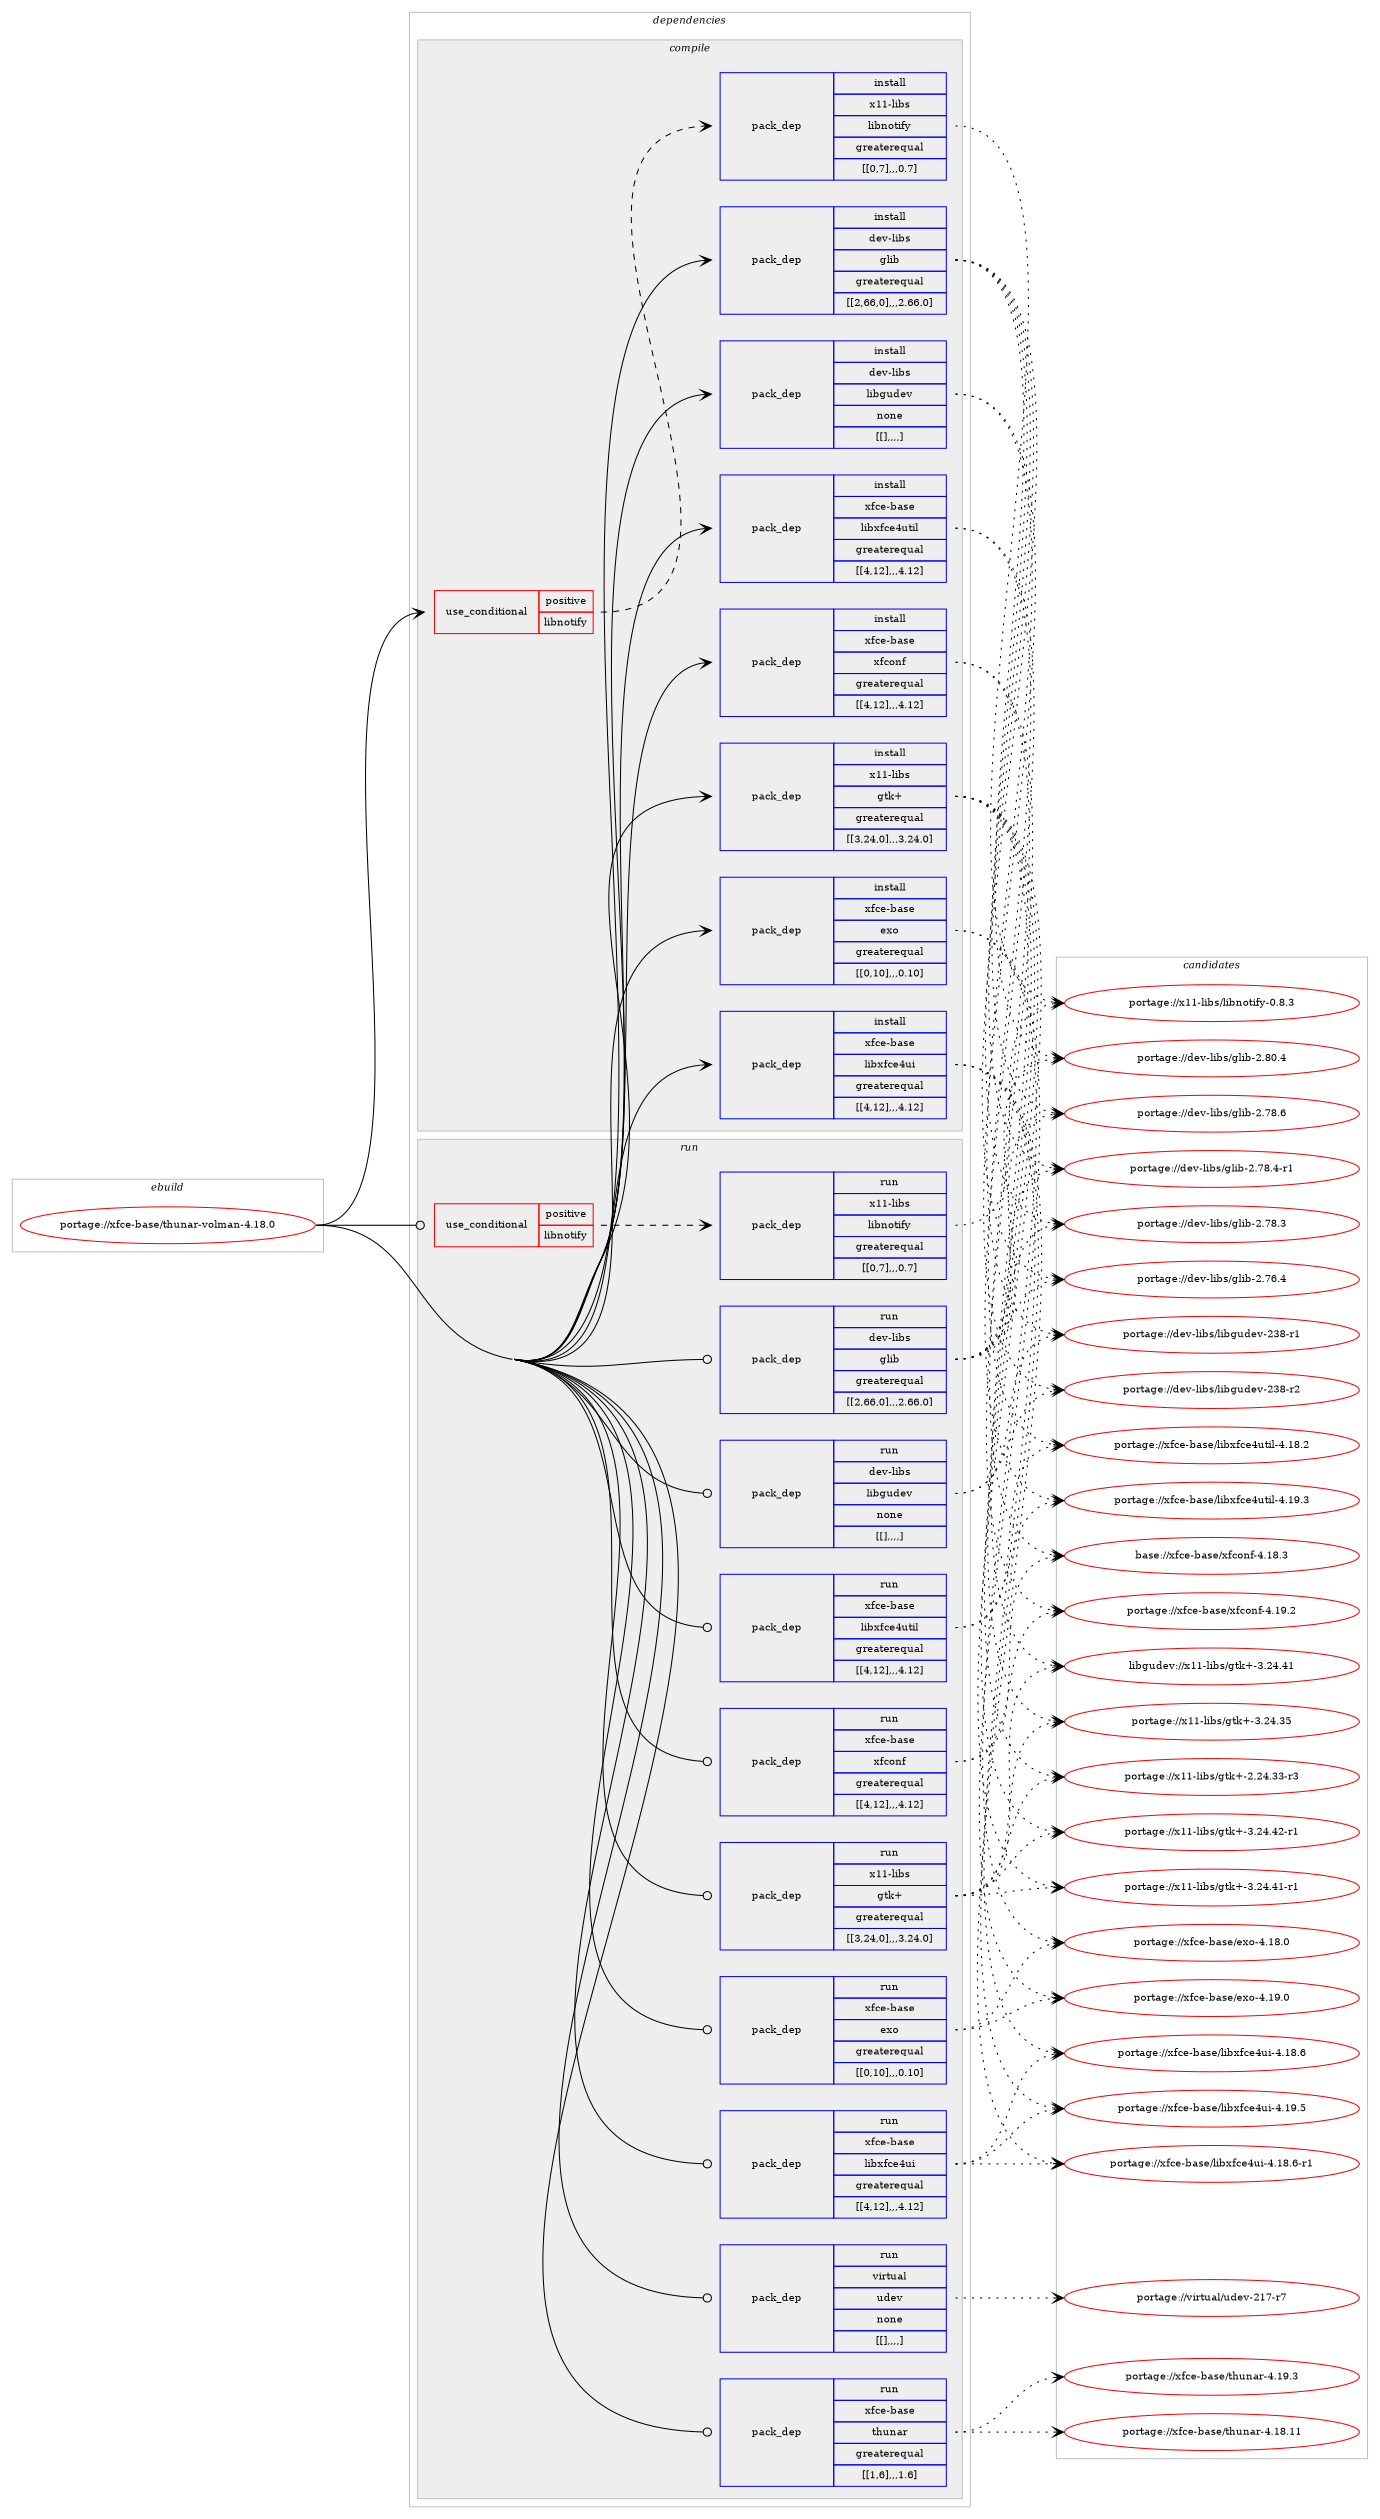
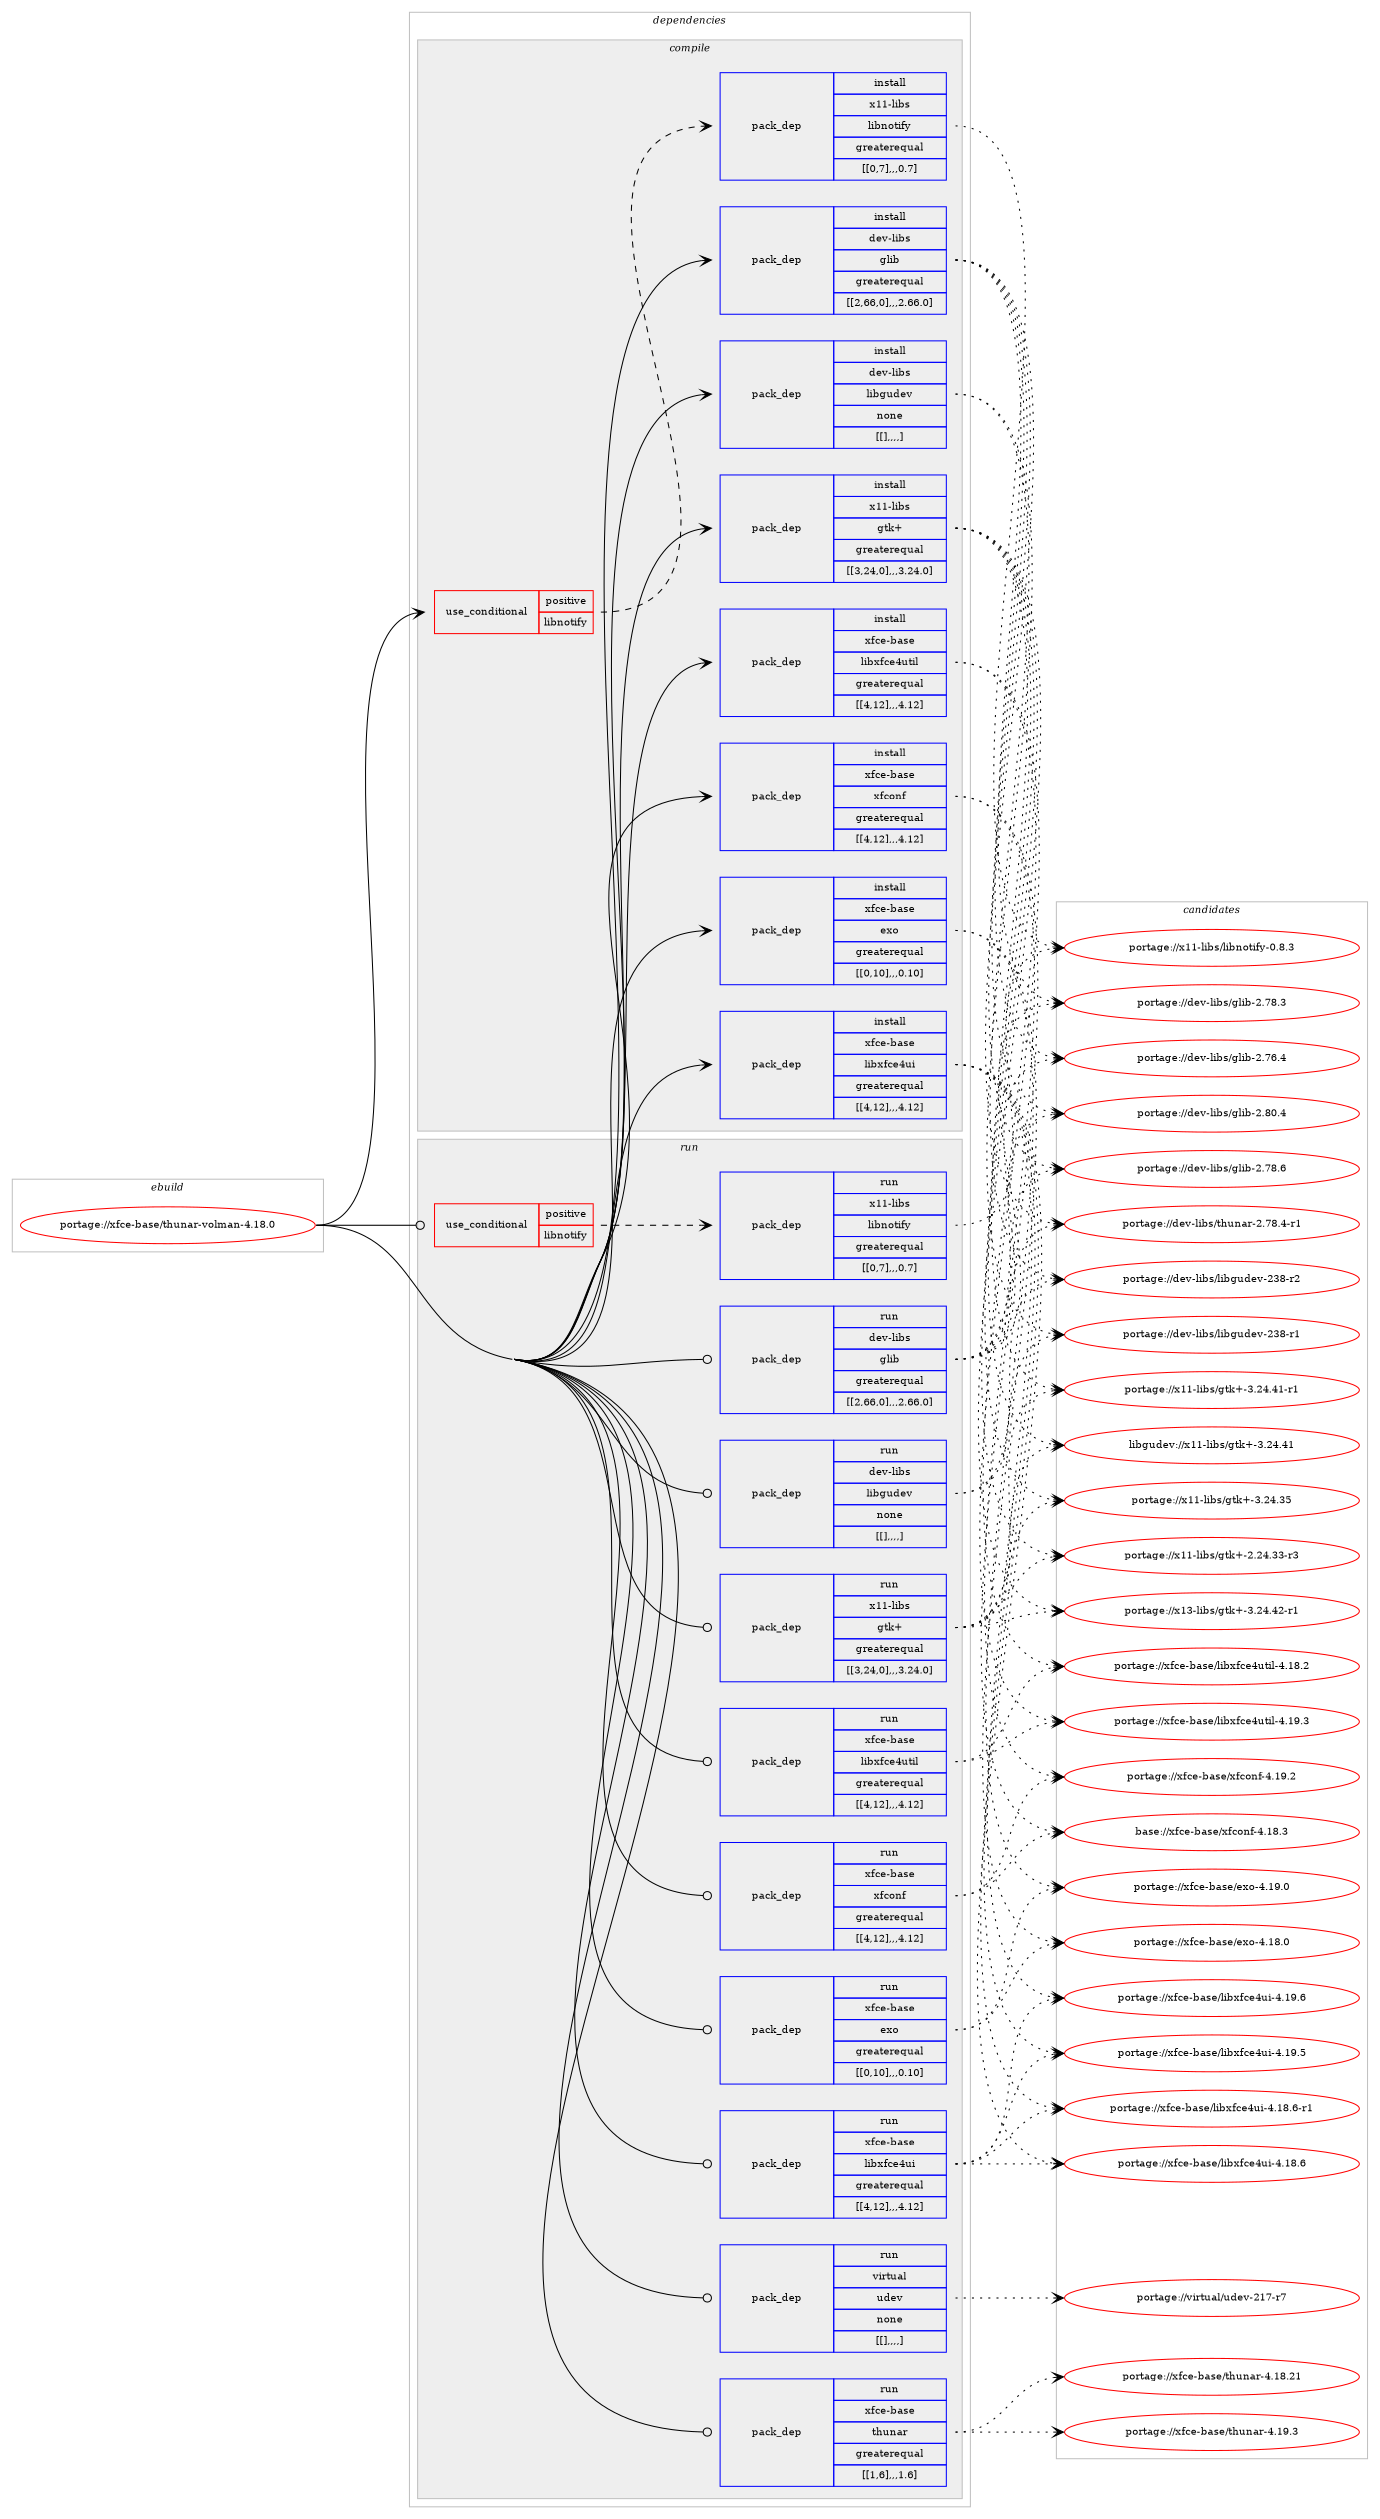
node "portage://dev-libs/glib-2.78.4-r1": label "portage://dev-libs/glib-2.78.4-r1" -> "portage://dev-libs/thunar-2.78.4-r1"
node "portage://x11-libs/gtk+-3.24.42-r1": label "portage://x11-libs/gtk+-3.24.42-r1" -> "portage://x13-libs/gtk+-3.24.42-r1"
node "portage://xfce-base/libxfce4ui-4.19.6": added
node "portage://xfce-base/thunar-4.18.11": label "portage://xfce-base/thunar-4.18.11" -> "portage://xfce-base/thunar-4.18.21"
